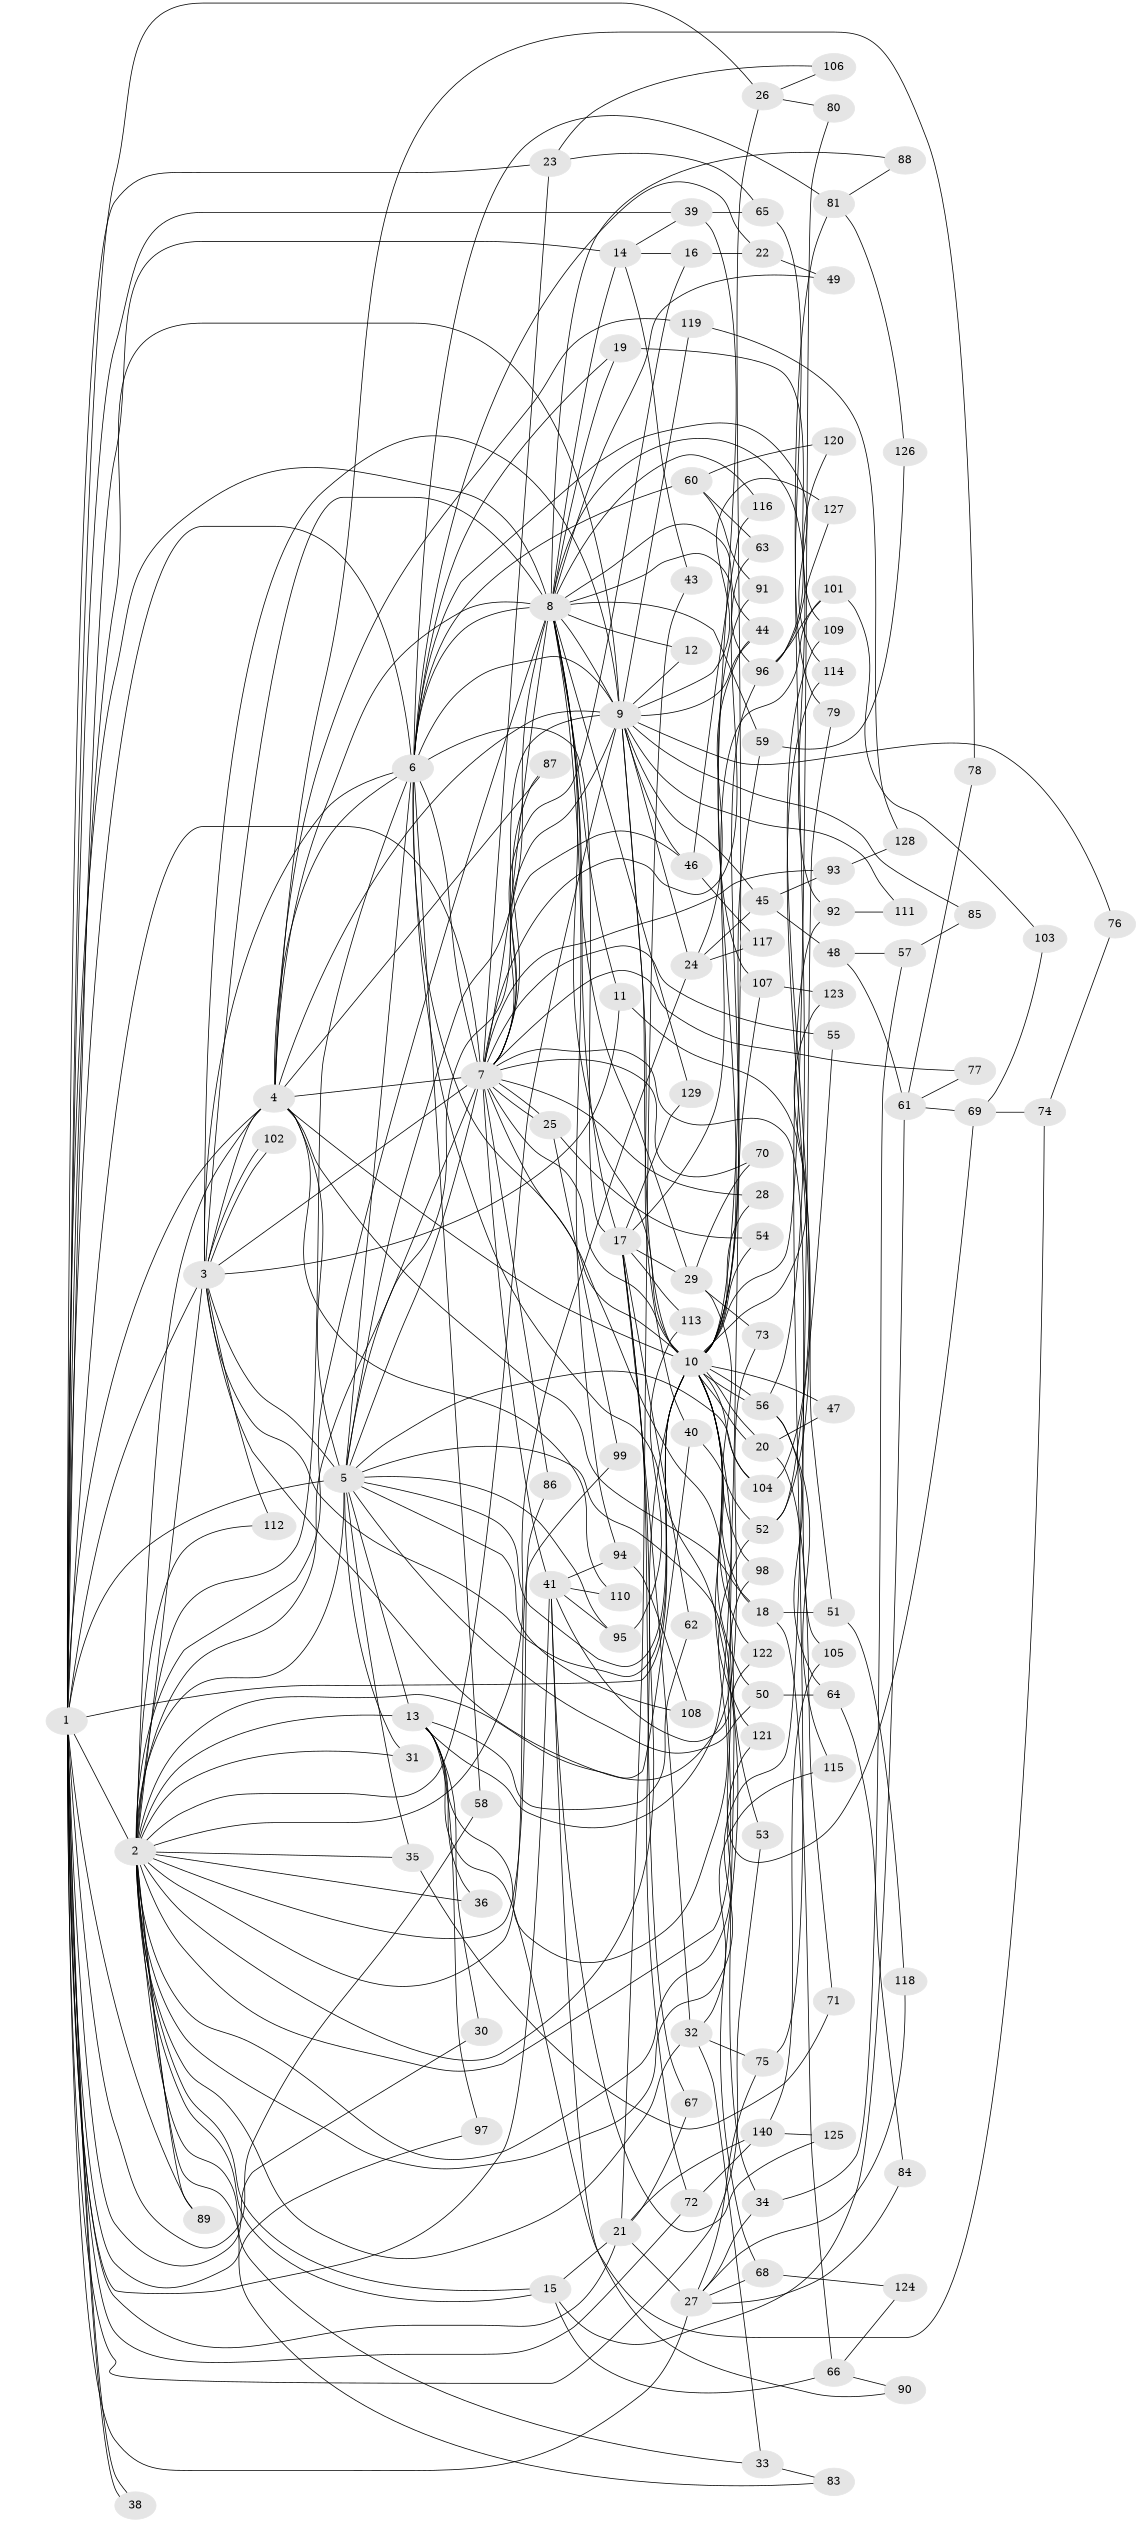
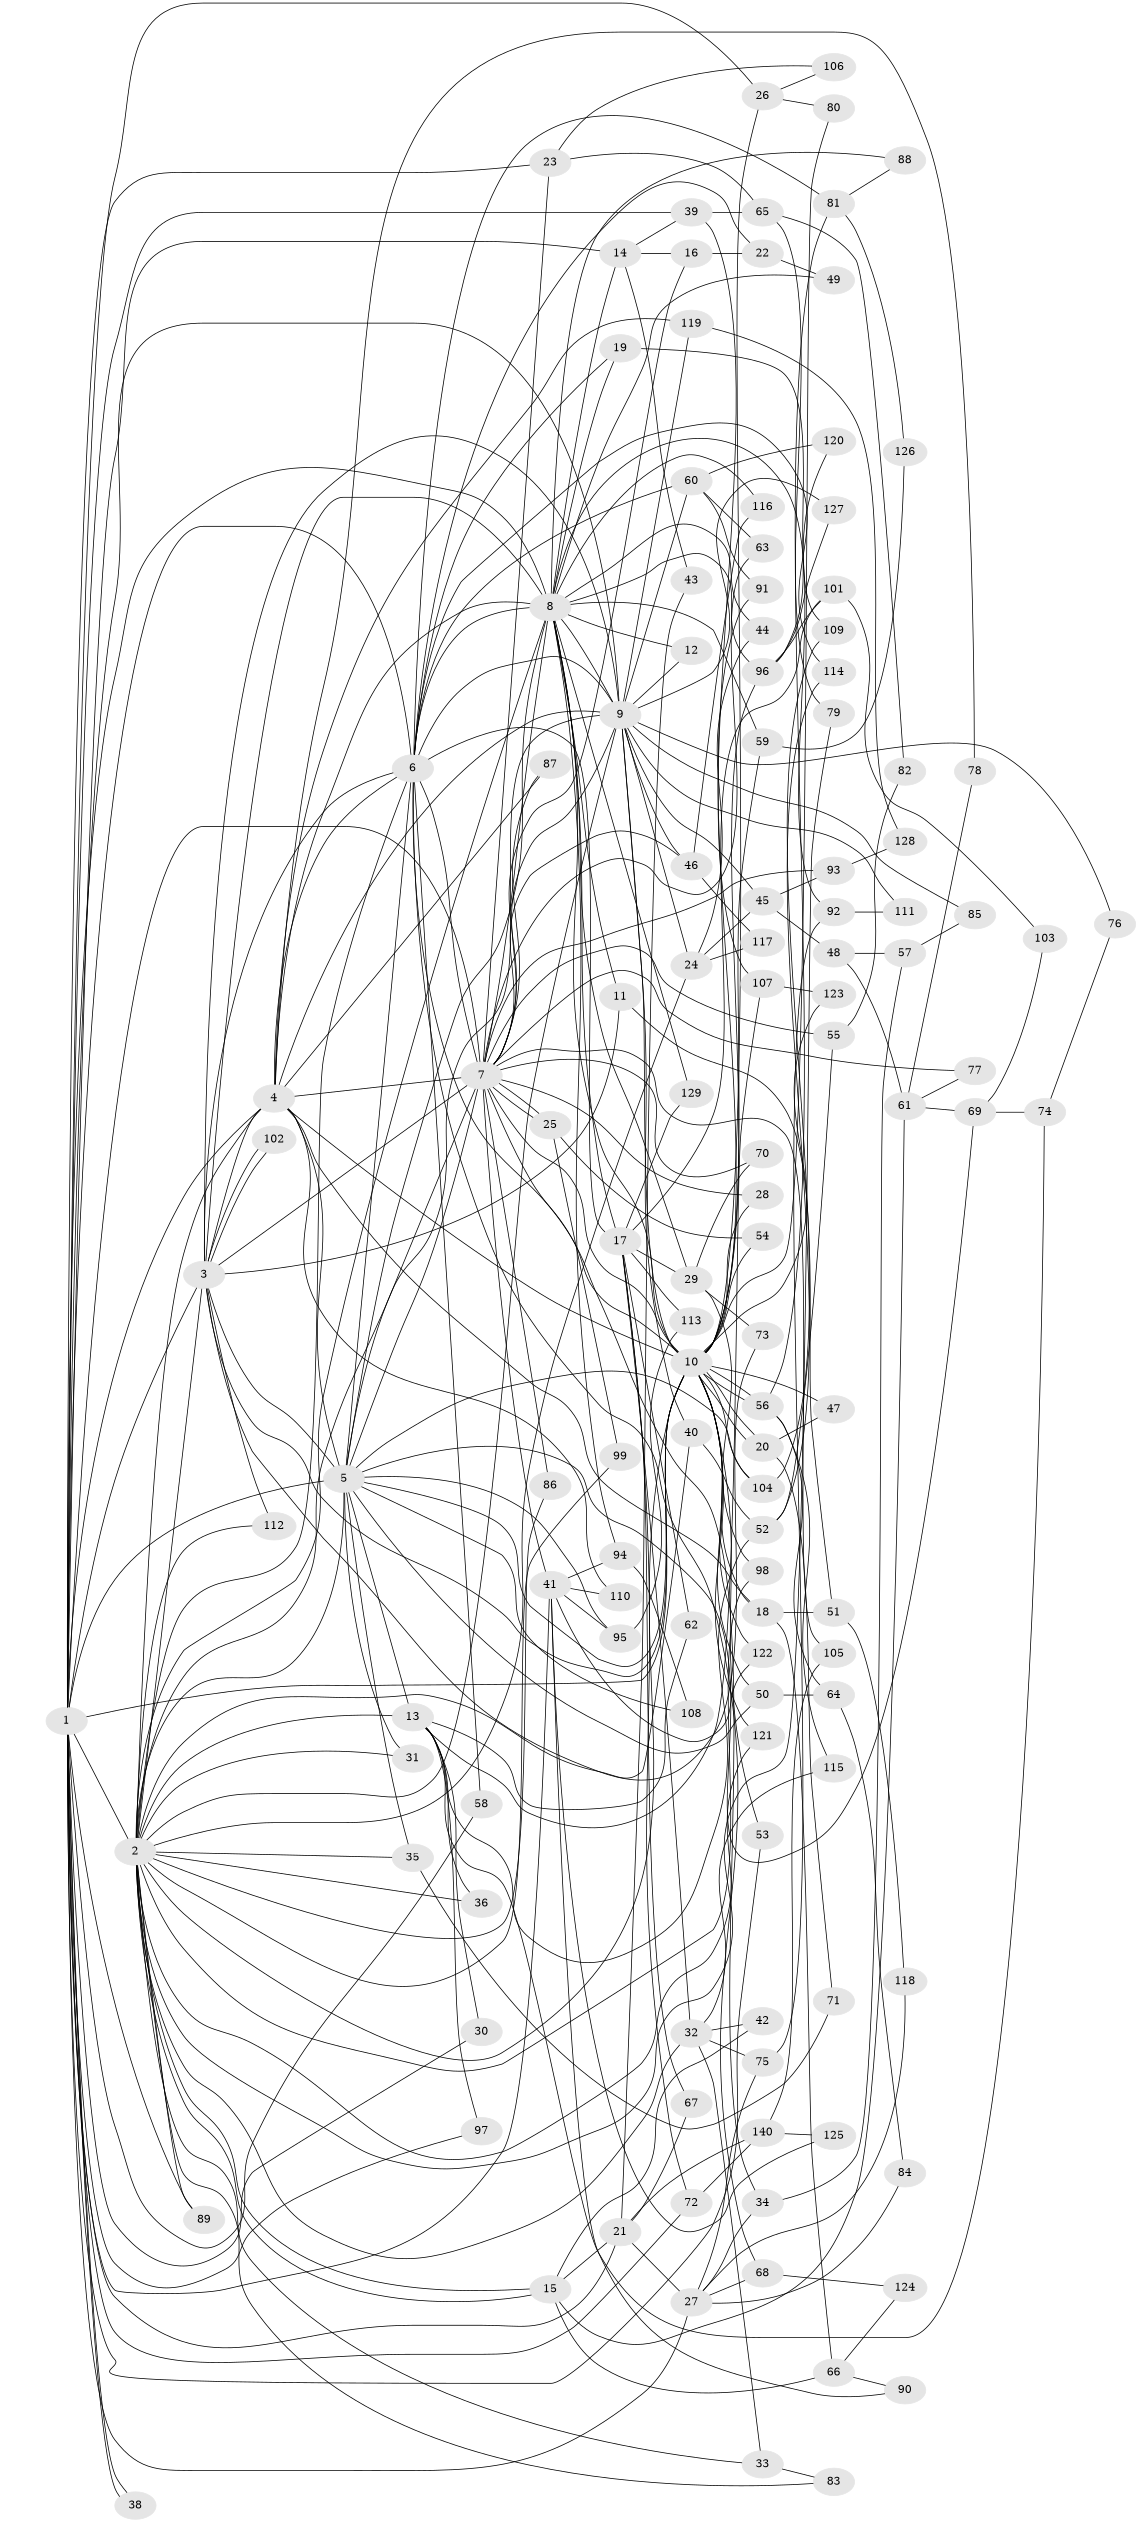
edge "44" -- "9": now "60" -- "9"
node "82": added
node "42": added
